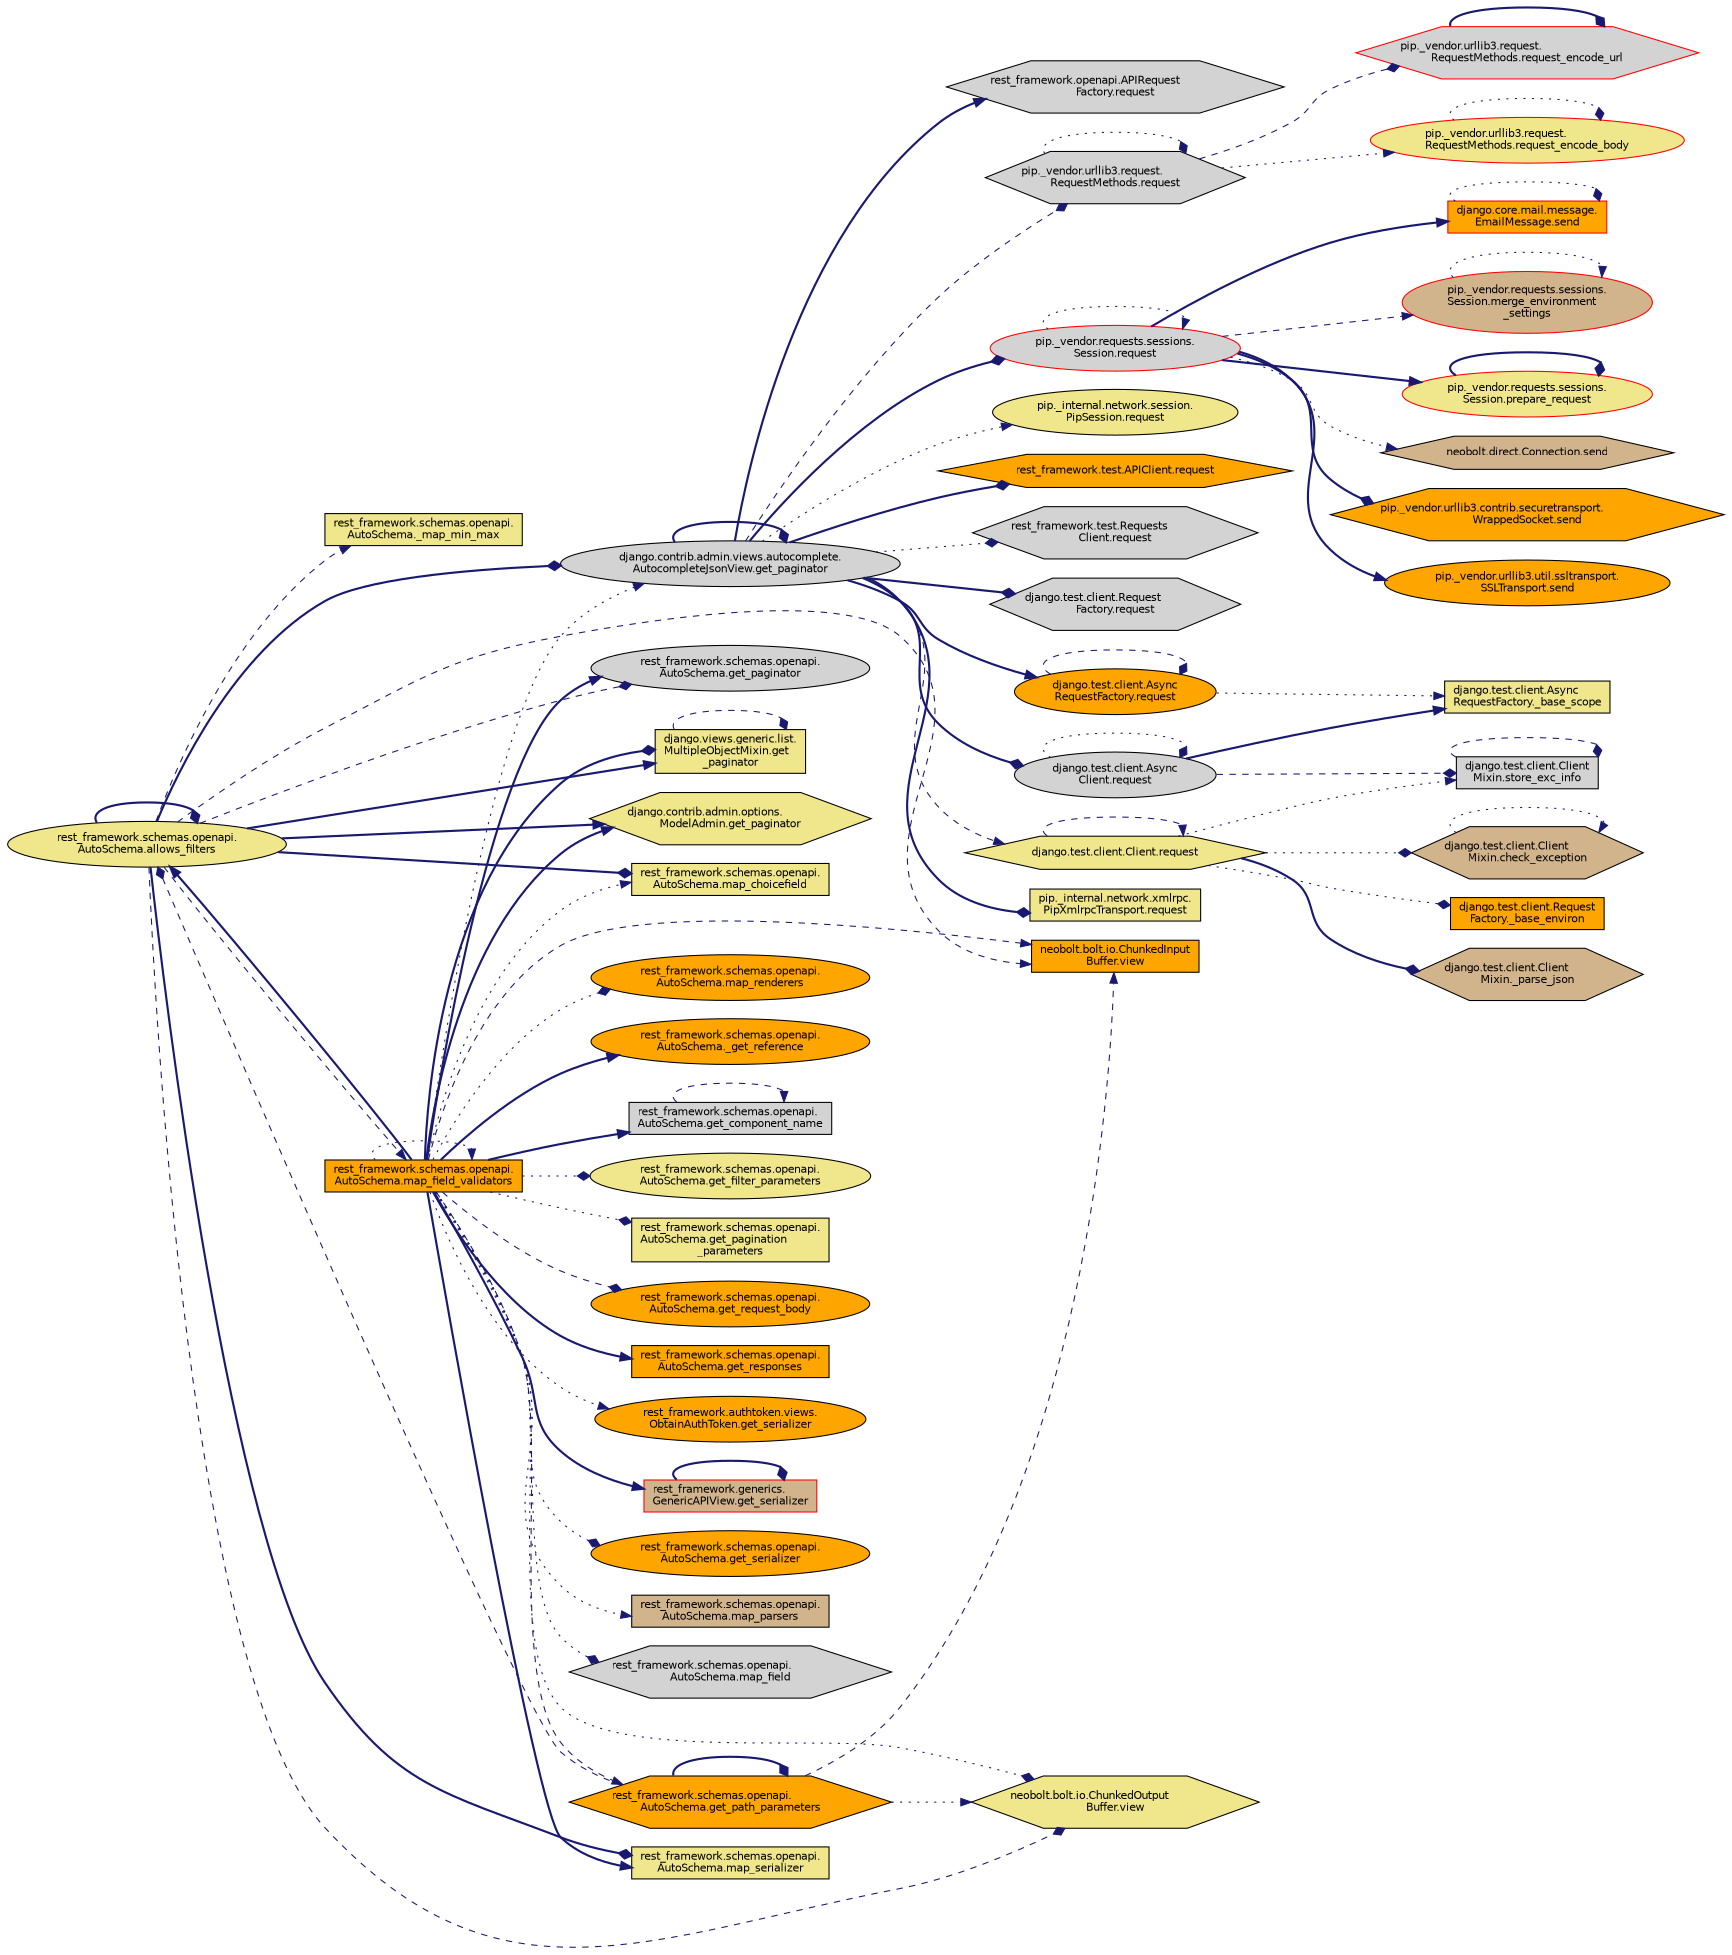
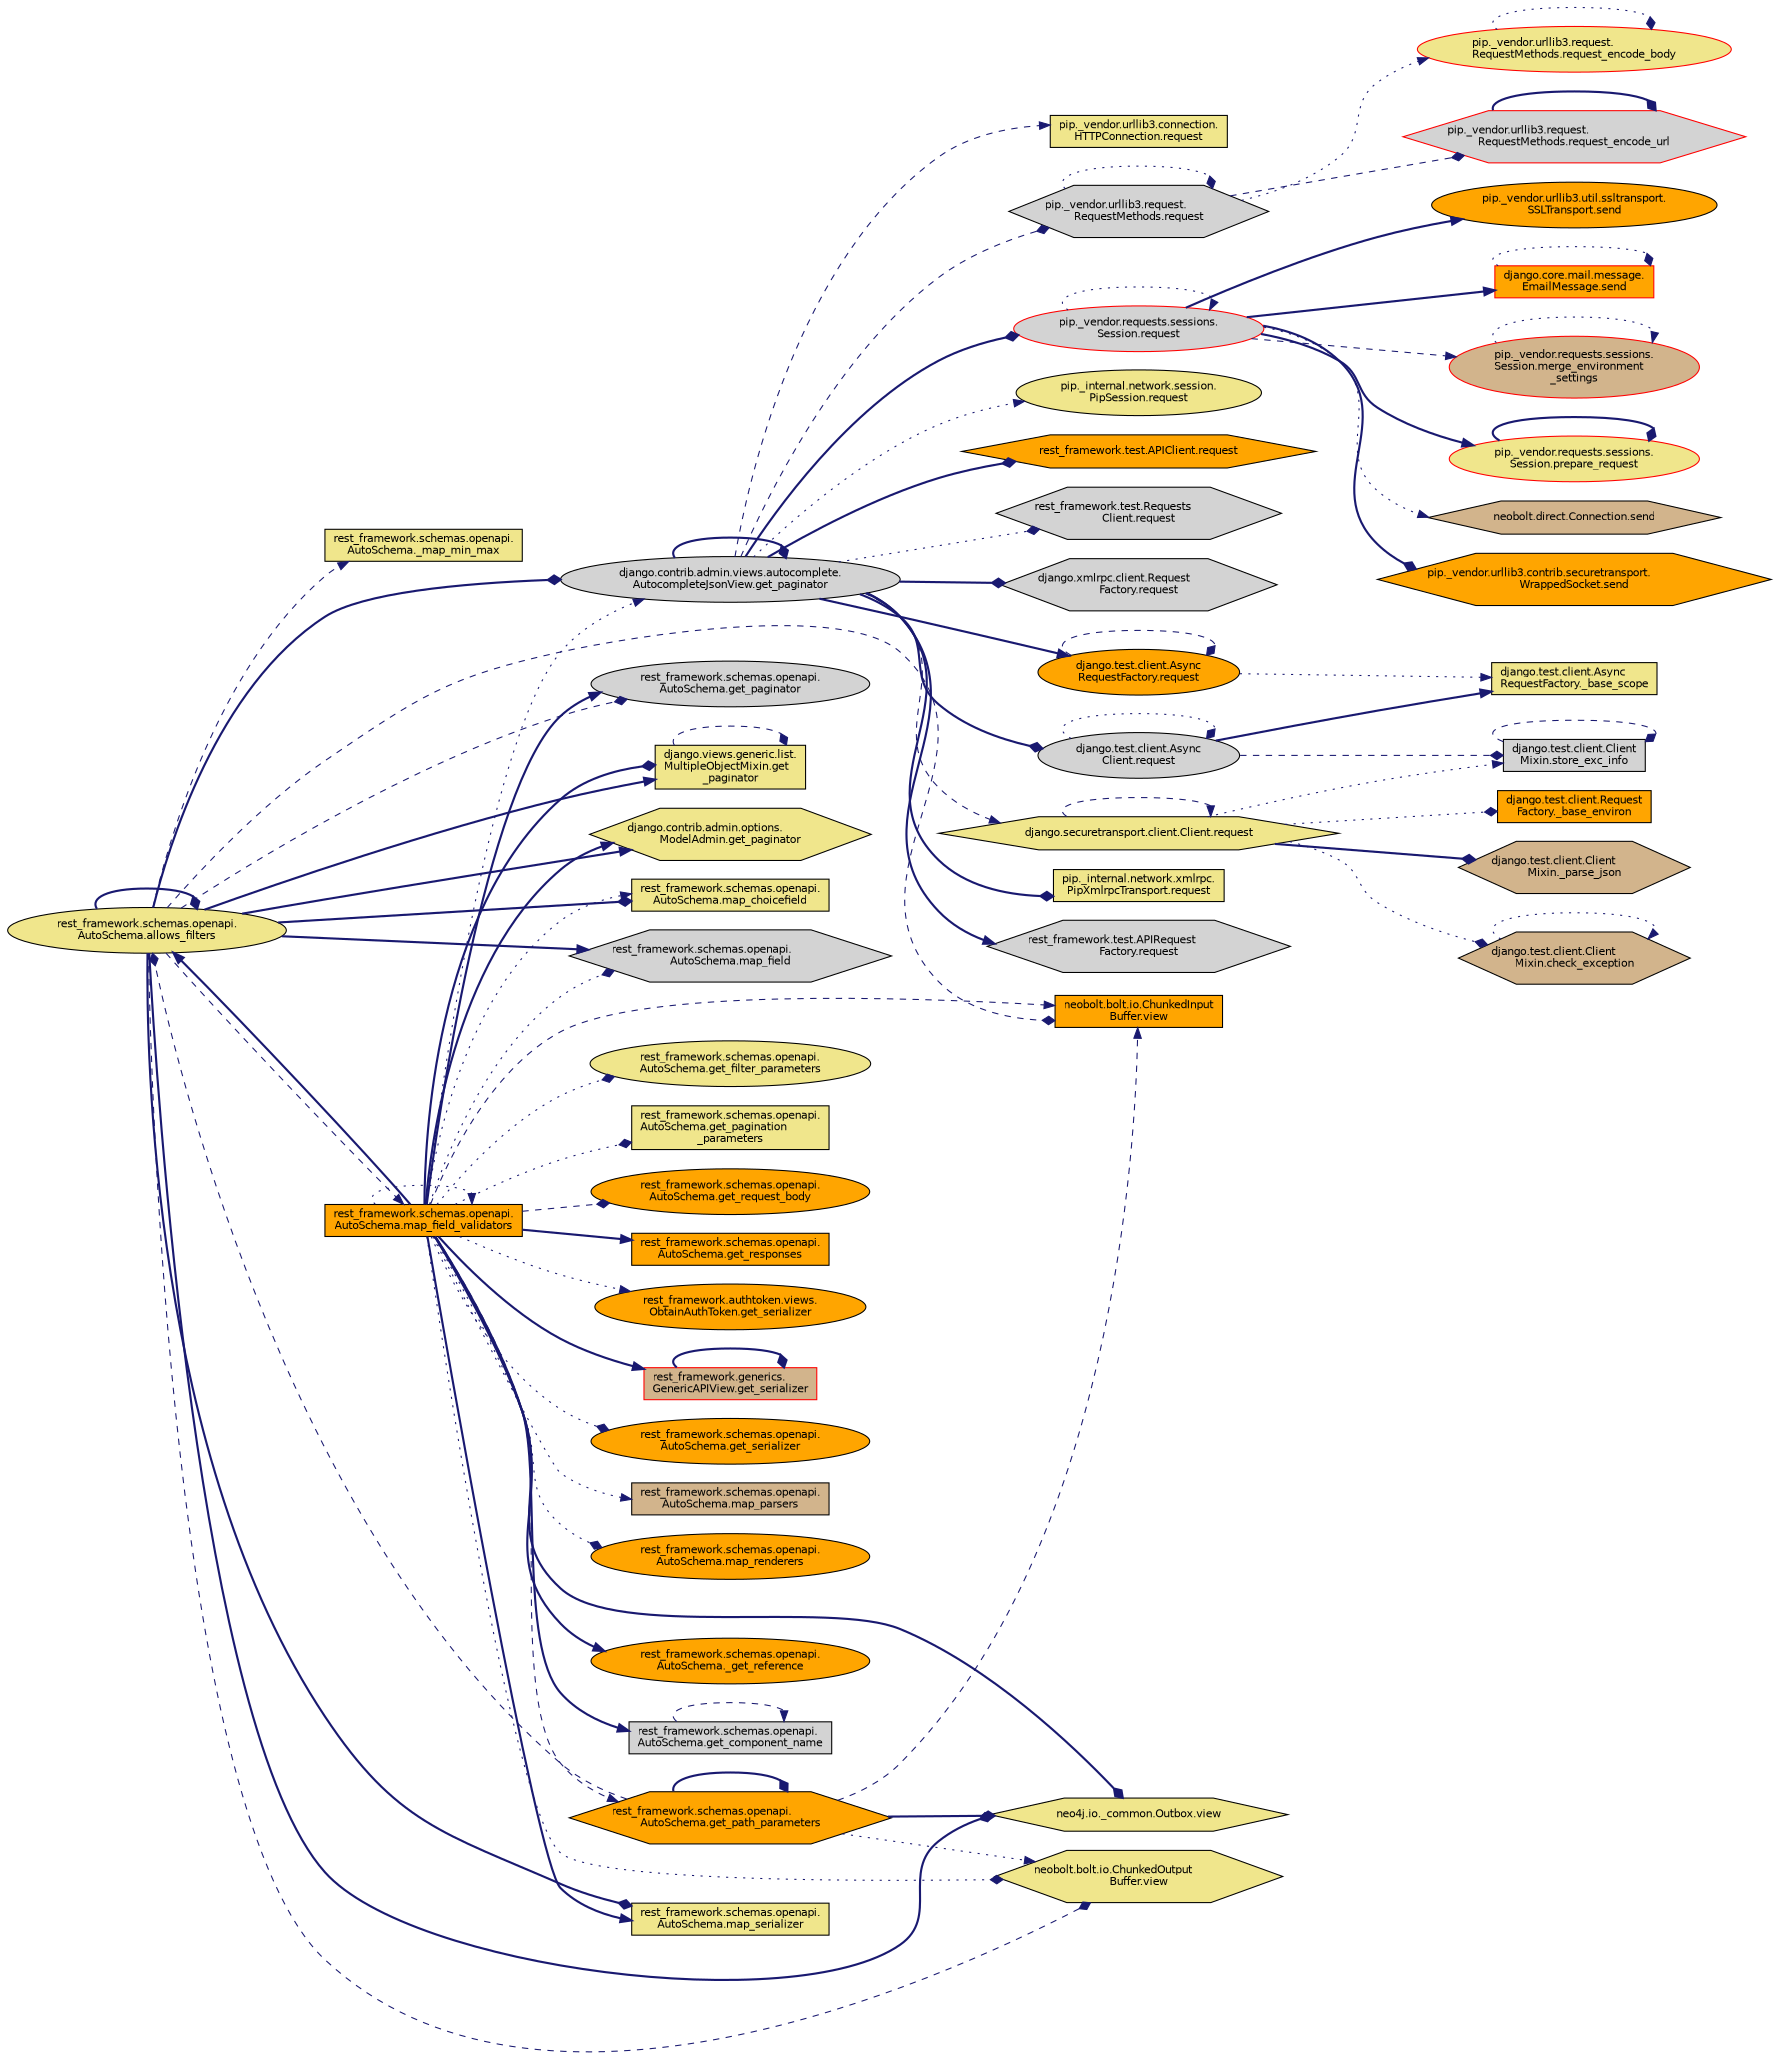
node "rest_framework.openapi.APIRequest Factory.request": label "rest_framework.openapi.APIRequest Factory.request" -> "rest_framework.test.APIRequest Factory.request"
node "pip._vendor.urllib3.connection. HTTPConnection.request": added
node "django.test.client.Request Factory.request": label "django.test.client.Request Factory.request" -> "django.xmlrpc.client.Request Factory.request"
edge "rest_framework.schemas.openapi. AutoSchema.allows_filters" -> "neobolt.bolt.io.ChunkedInput Buffer.view": arrowhead normal -> diamond
node "django.test.client.Client.request": label "django.test.client.Client.request" -> "django.securetransport.client.Client.request"
edge "rest_framework.schemas.openapi. AutoSchema.allows_filters" -> "rest_framework.schemas.openapi. AutoSchema.map_field": added
node "neo4j.io._common.Outbox.view": added
